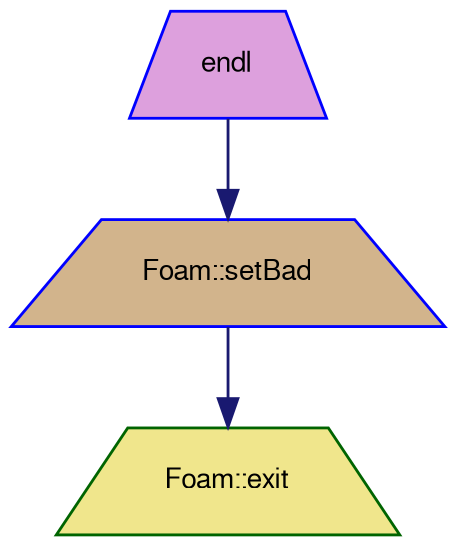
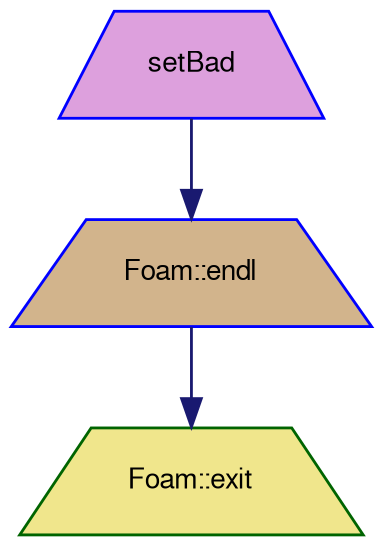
node "endl": label "endl" -> "setBad"
node "Foam::setBad": label "Foam::setBad" -> "Foam::endl"
